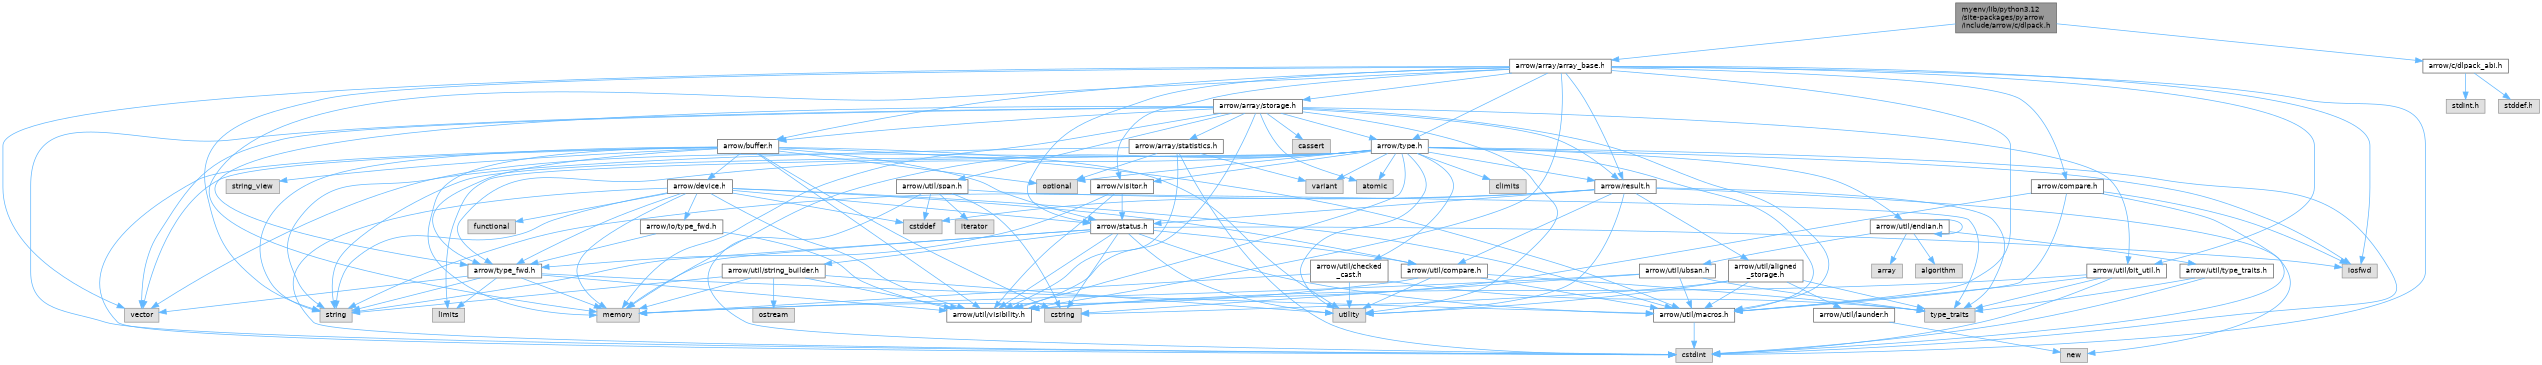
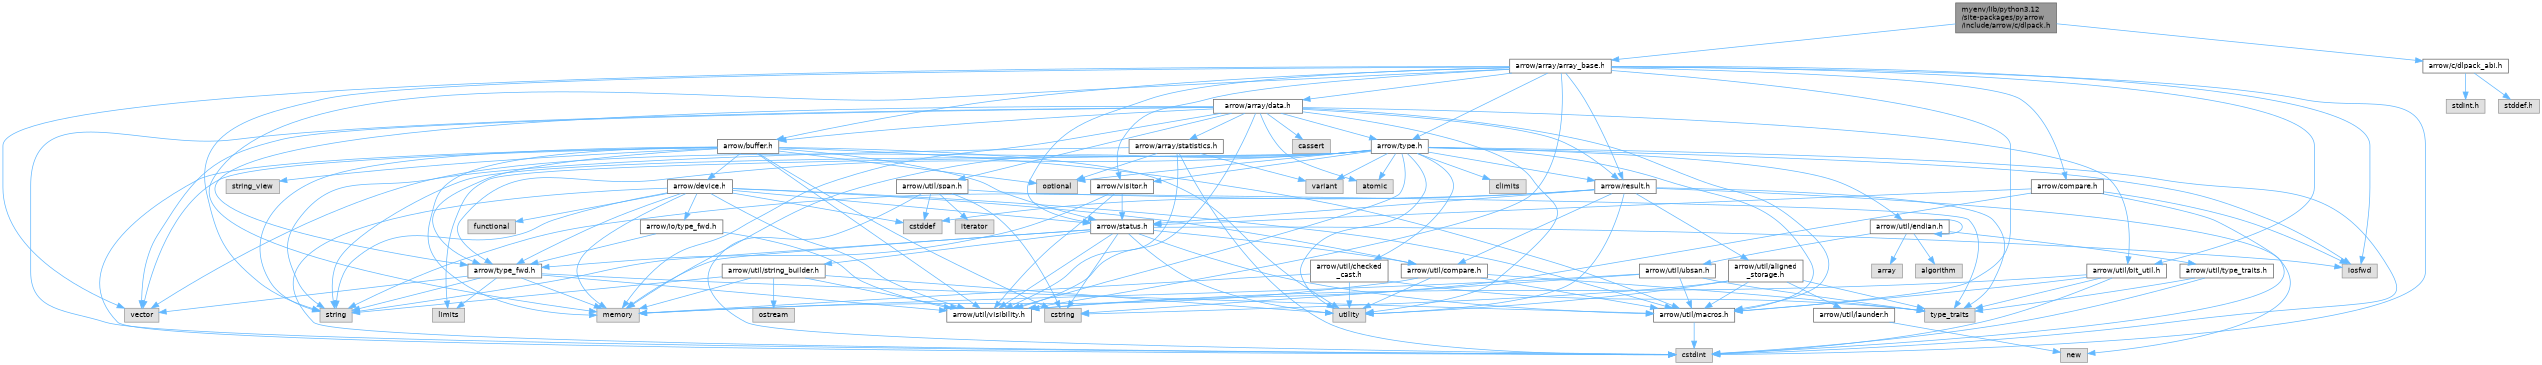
node "arrow/array/storage.h": label "arrow/array/storage.h" -> "arrow/array/data.h"
edge "arrow/compare.h" -> "arrow/util/macros.h": now "arrow/compare.h" -> "arrow/status.h"
